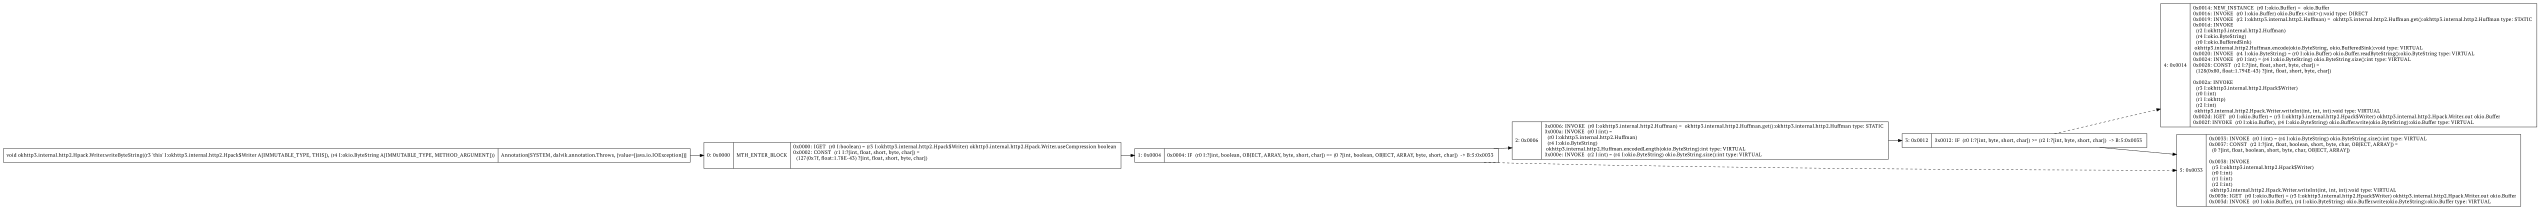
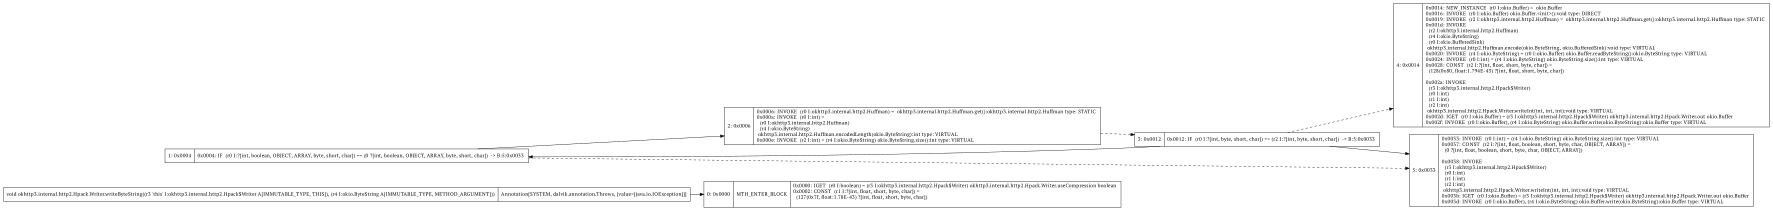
node "4: 0x0014": text "(r1 I:okhttp)" -> "(r1 I:int)"
edge "2: 0x0006" -> "3: 0x0012": style solid -> dashed
edge "0: 0x0000" -> "1: 0x0004": now "3: 0x0012" -> "1: 0x0004"
